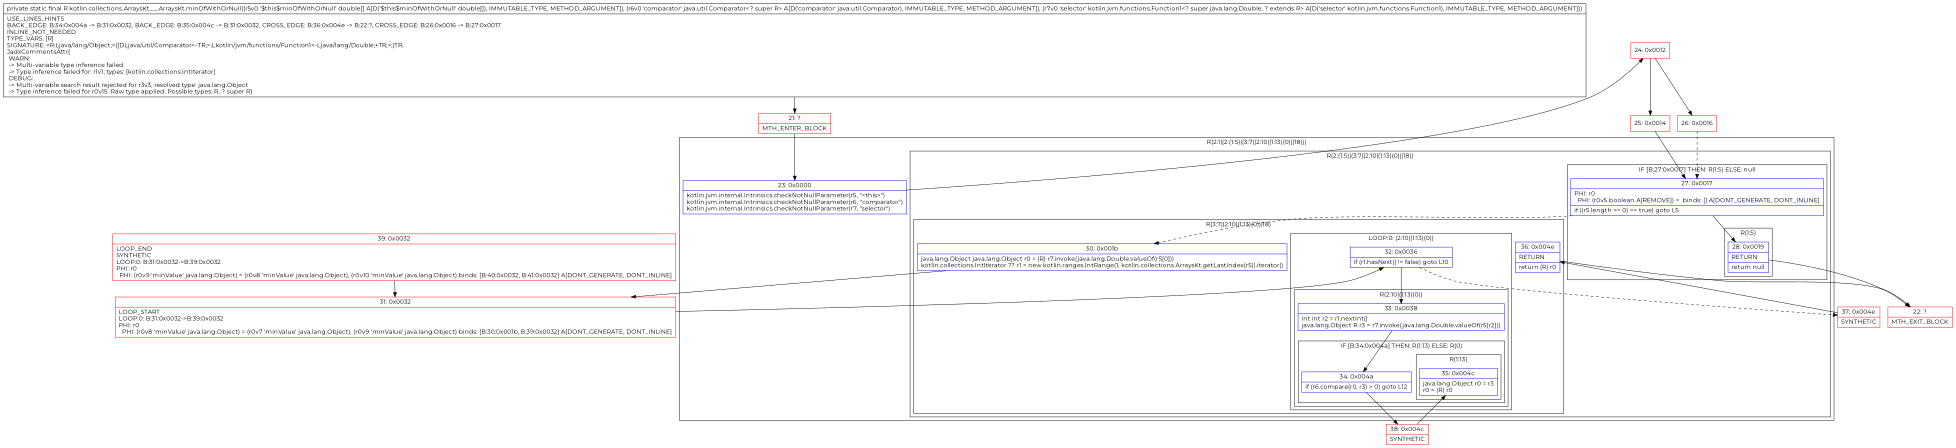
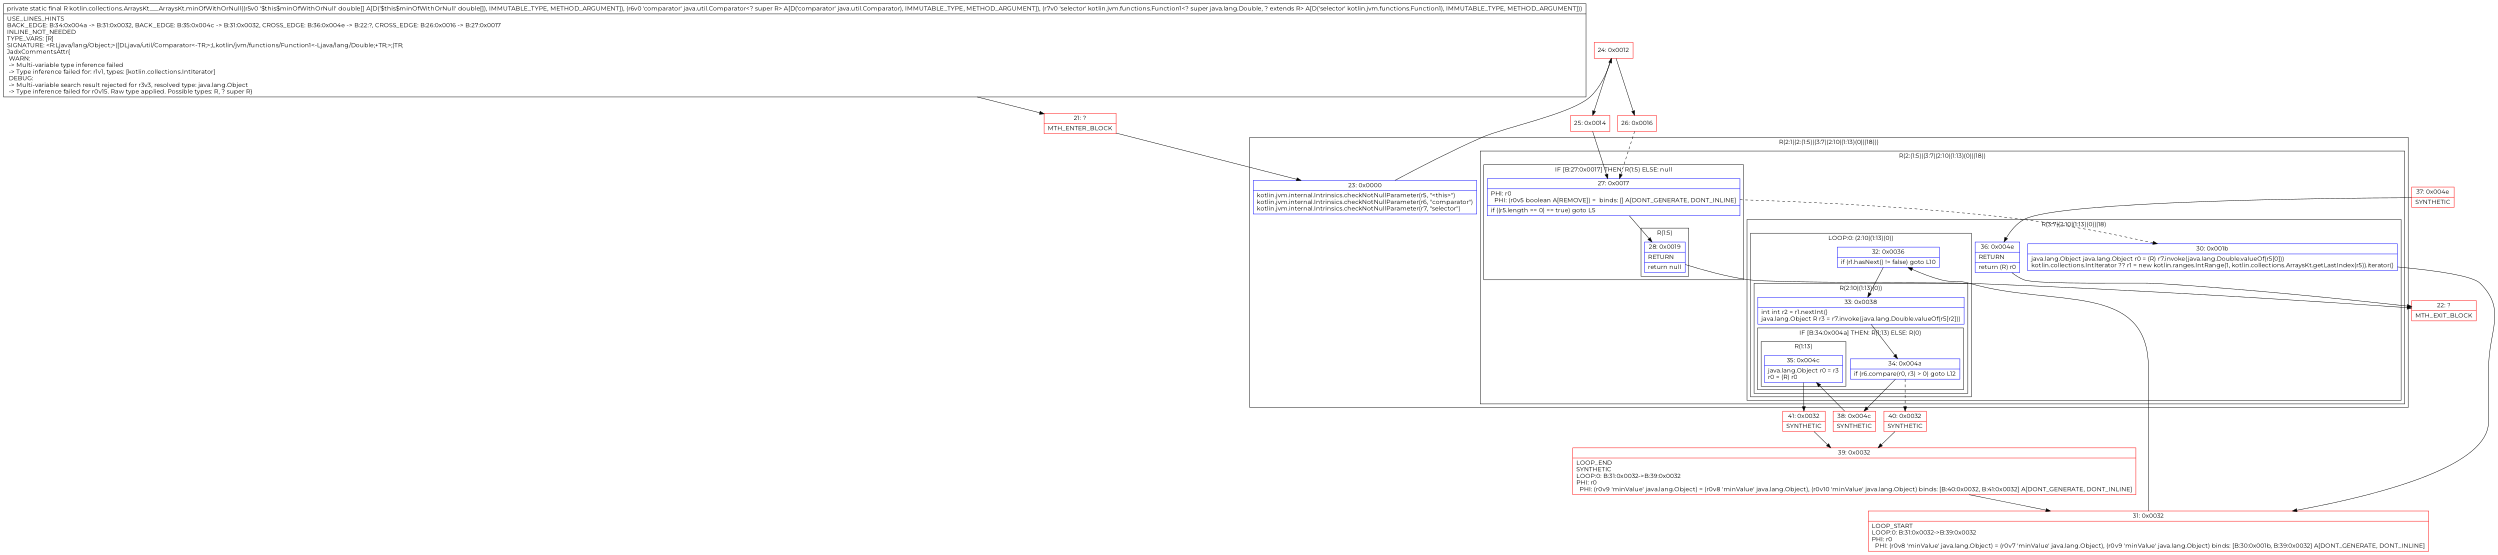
edge "32: 0x0036" -> "37: 0x004e": removed
node "41: 0x0032": added
node "40: 0x0032": added
